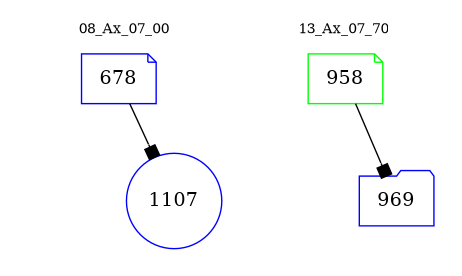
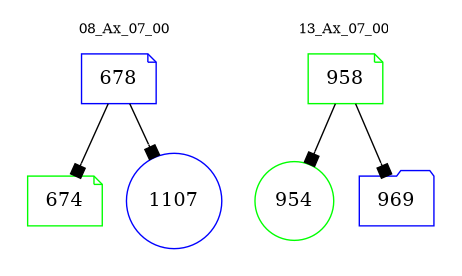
cluster "13_Ax_07_70": label "13_Ax_07_70" -> "13_Ax_07_00"
node "674": added
node "954": added
